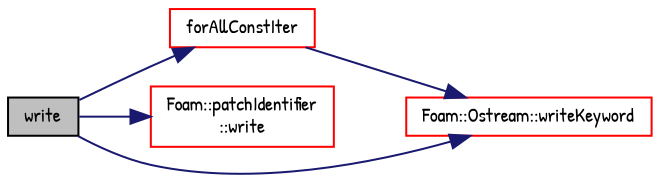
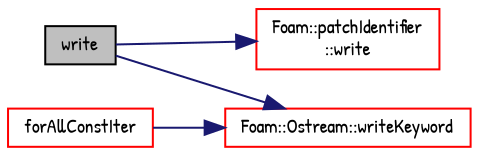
edge "write" -> "forAllConstIter": removed
